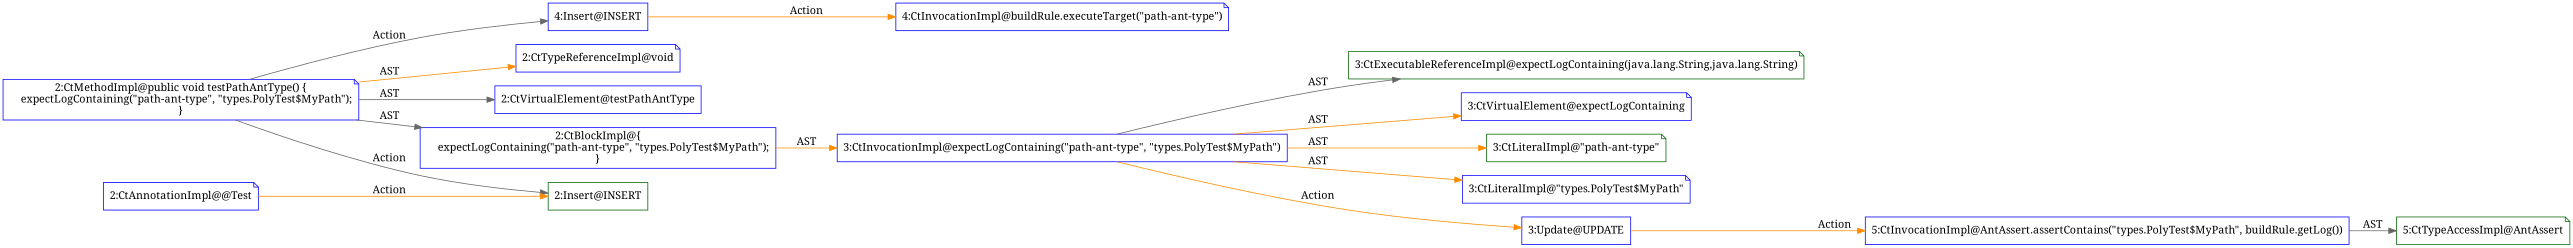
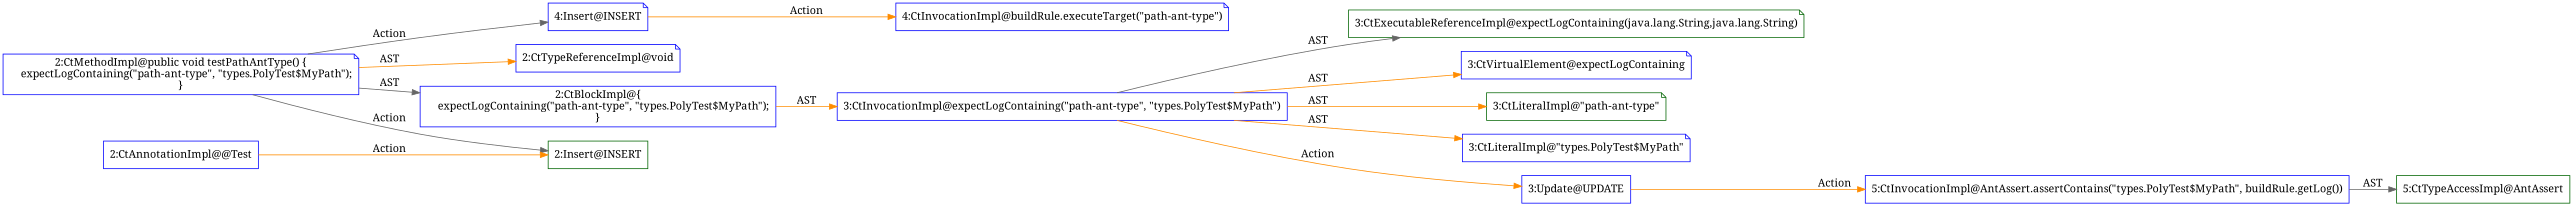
node "4:Insert@INSERT": shape box -> note
node "2:CtVirtualElement@testPathAntType": removed
node "2:CtAnnotationImpl@@Test": shape note -> box
node "5:CtTypeAccessImpl@AntAssert": shape note -> box
